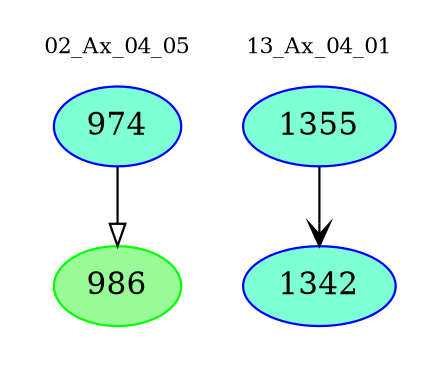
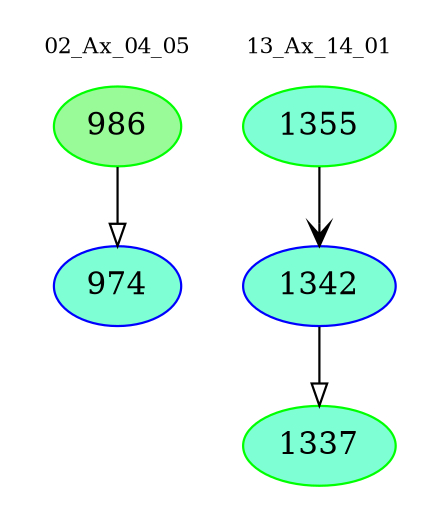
cluster "13_Ax_04_01": label "13_Ax_04_01" -> "13_Ax_14_01"
node "1355": color blue -> green
edge "974" -> "986": reversed
node "1337": added
